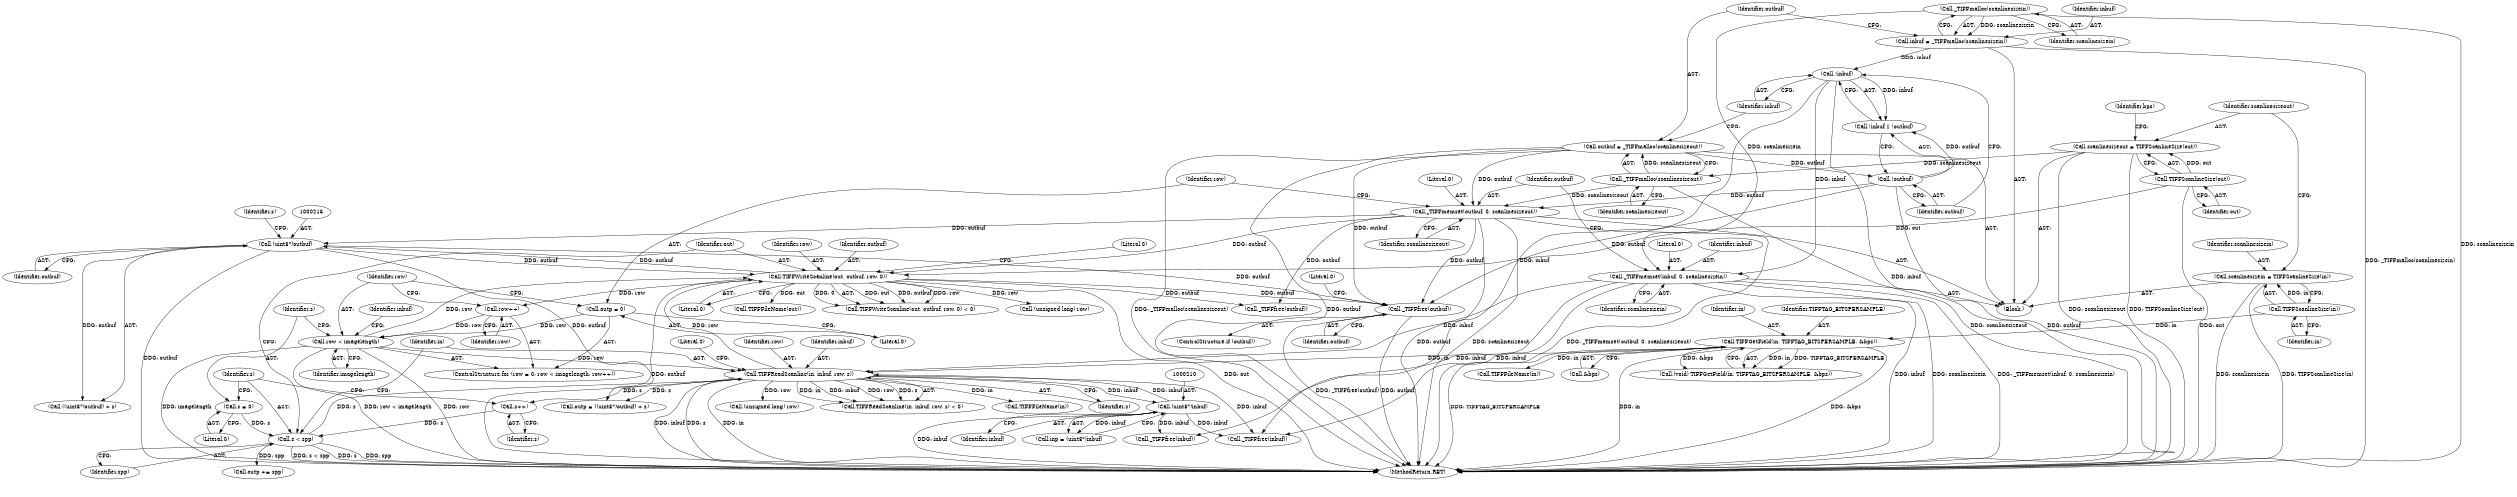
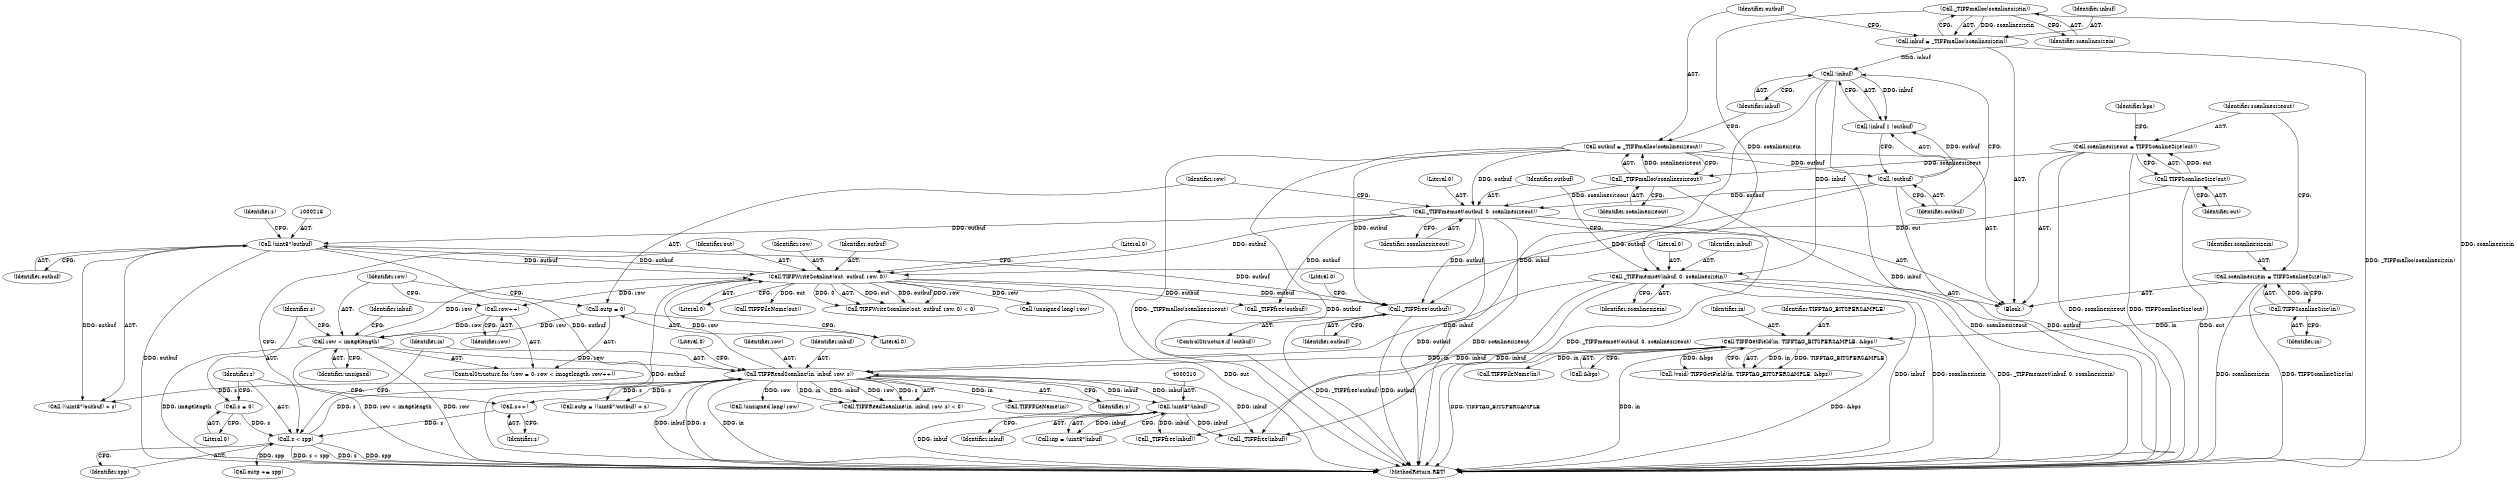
node "(Identifier,imagelength)": label "(Identifier,imagelength)" -> "(Identifier,unsigned)"
node "1000210": label "1000210" -> "4000210"
edge "(Call,TIFFReadScanline(in, inbuf, row, s))" -> "(Call,((uint8*)outbuf) + s)": added, label "DDG: s"
